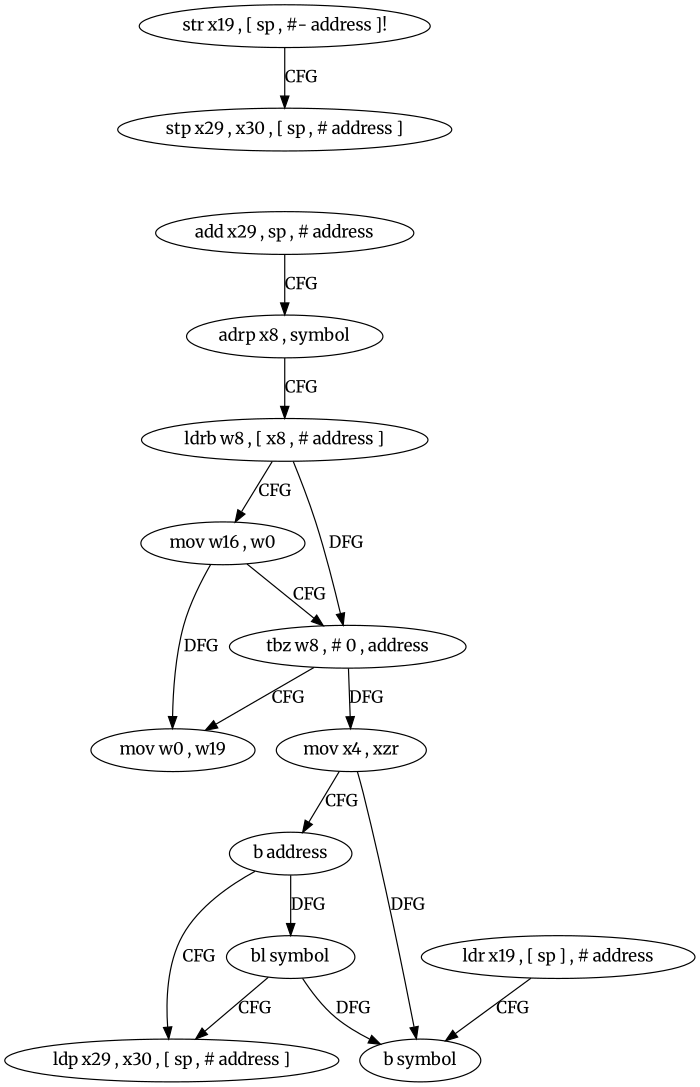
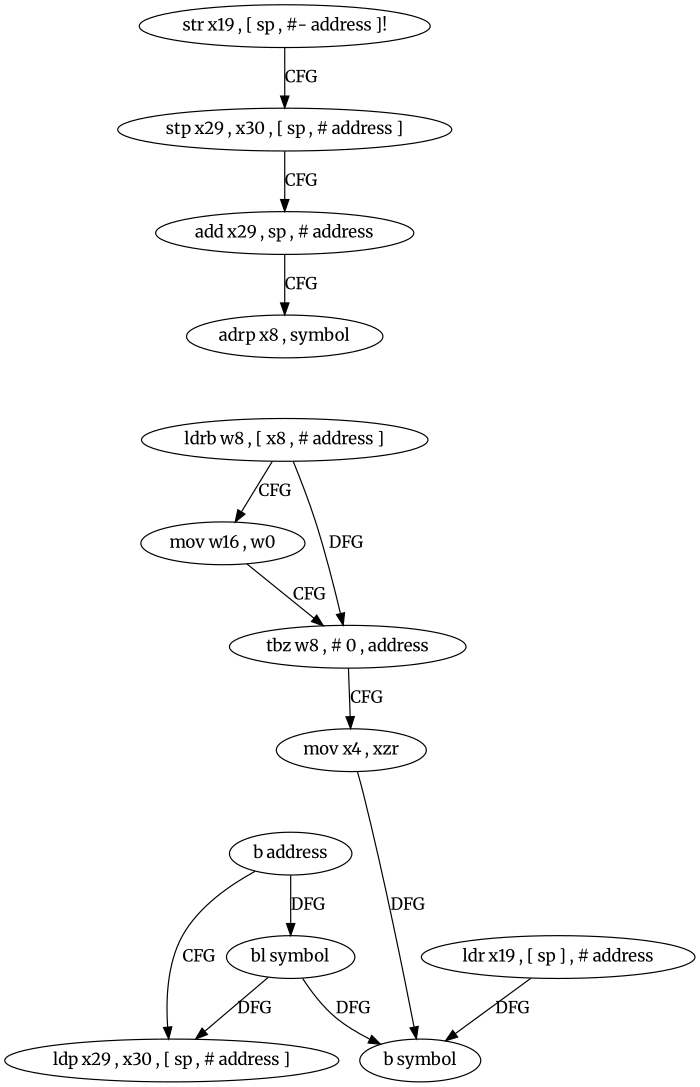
edge "stp x29 , x30 , [ sp , # address ]" -> "add x29 , sp , # address": added, label "CFG"
edge "adrp x8 , symbol" -> "ldrb w8 , [ x8 , # address ]": removed, label "CFG"
edge "tbz w8 , # 0 , address" -> "mov x4 , xzr": label "DFG" -> "CFG"
node "mov w0 , w19": removed
edge "mov x4 , xzr" -> "b address": removed, label "CFG"
edge "bl symbol" -> "ldp x29 , x30 , [ sp , # address ]": label "CFG" -> "DFG"
edge "ldr x19 , [ sp ] , # address" -> "b symbol": label "CFG" -> "DFG"
